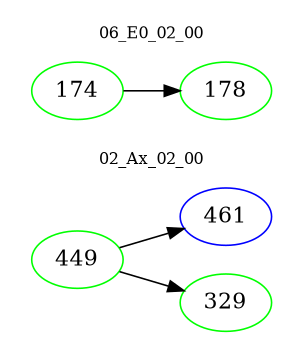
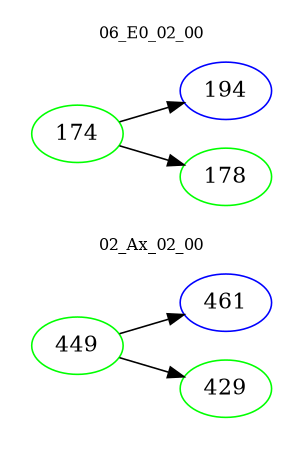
node "194": added
node "329": label "329" -> "429"
